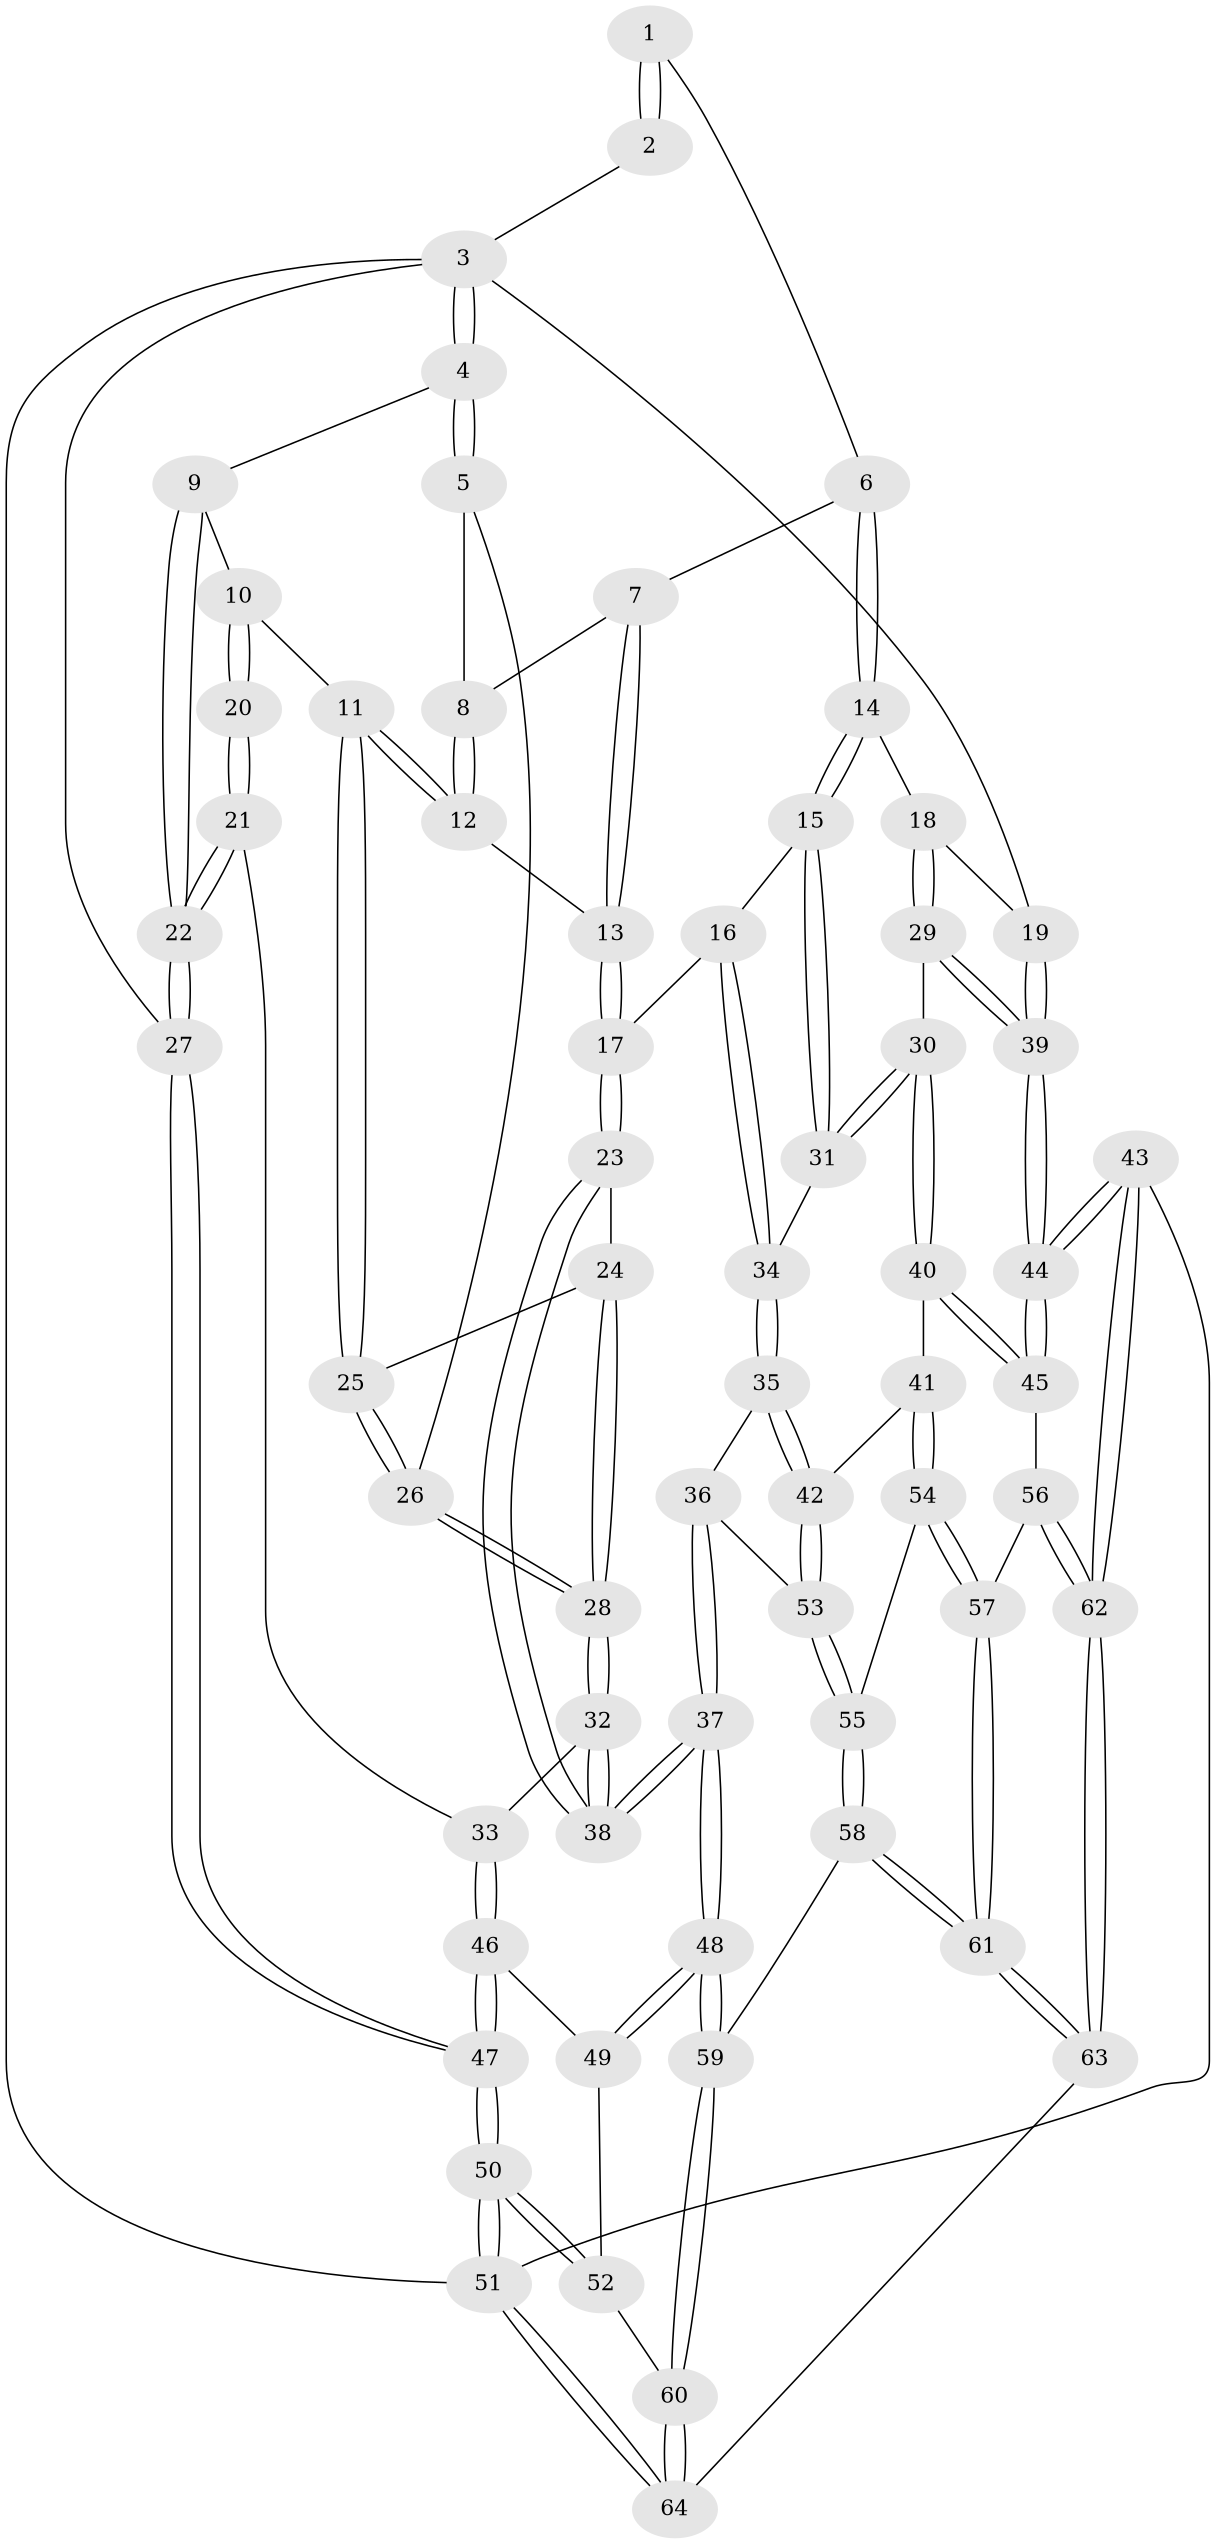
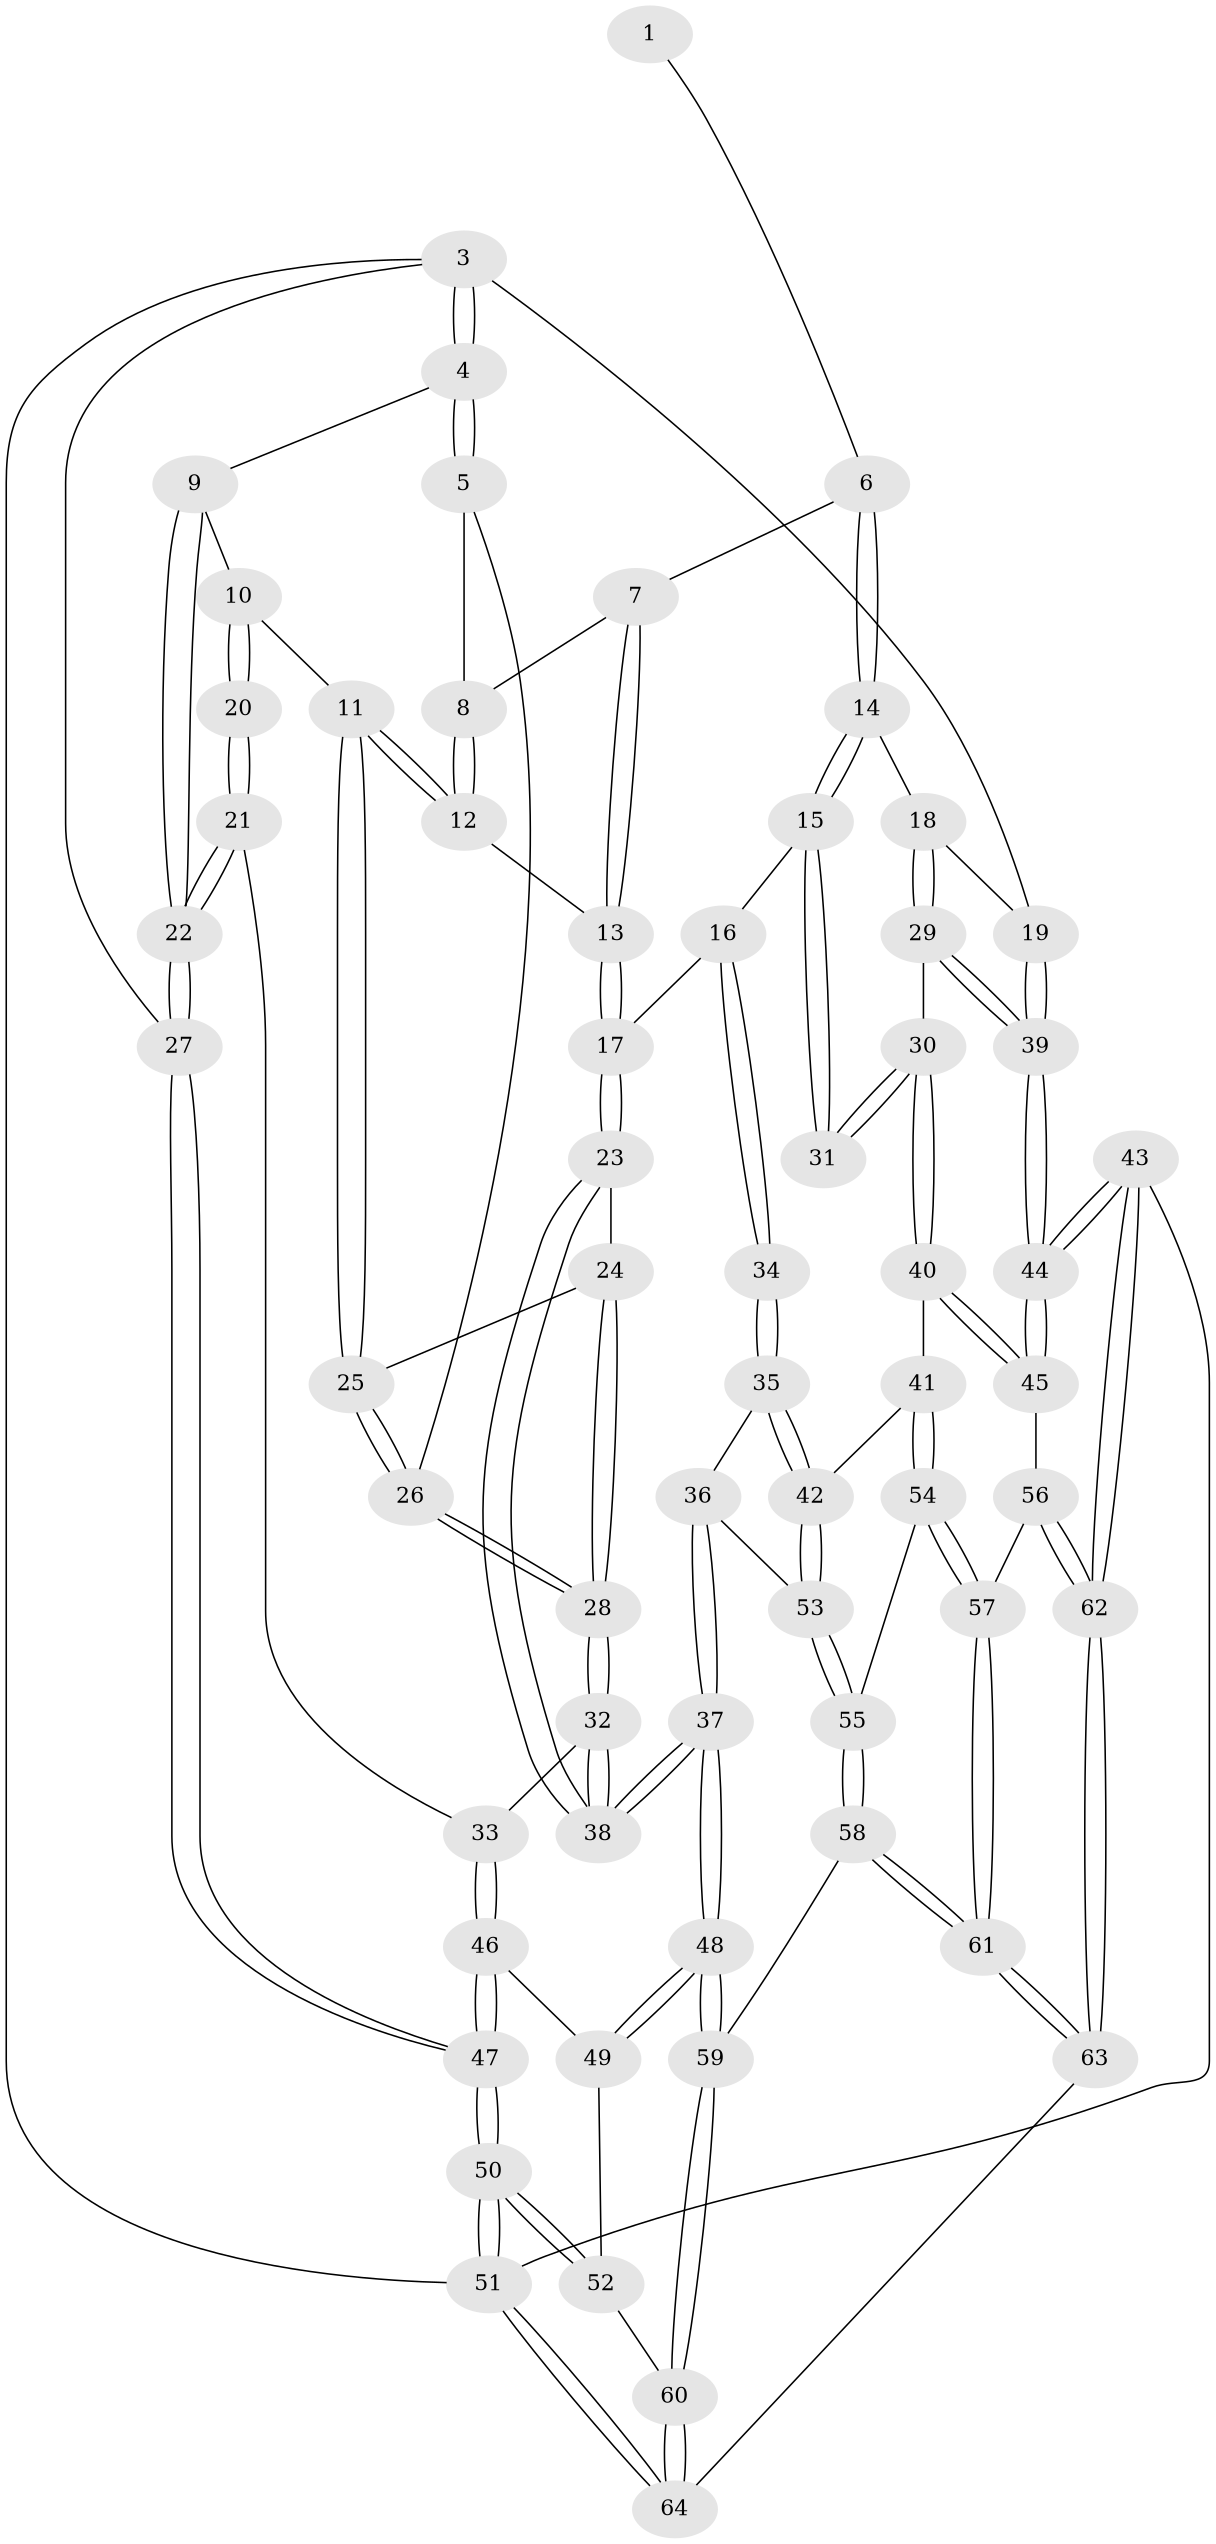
node "2": removed
edge "31" -- "34": removed
